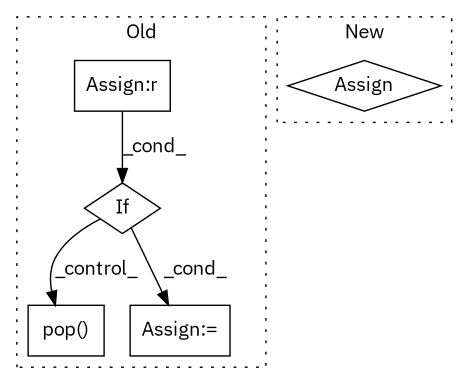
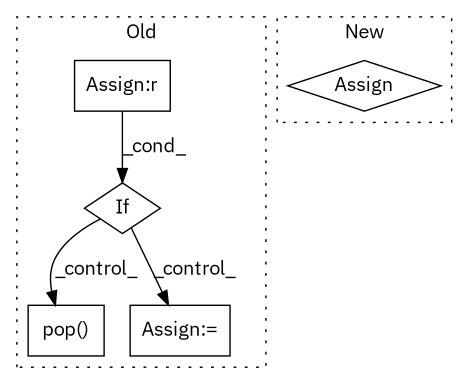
edge "If" -> "Assign:=": label "_cond_" -> "_control_"
